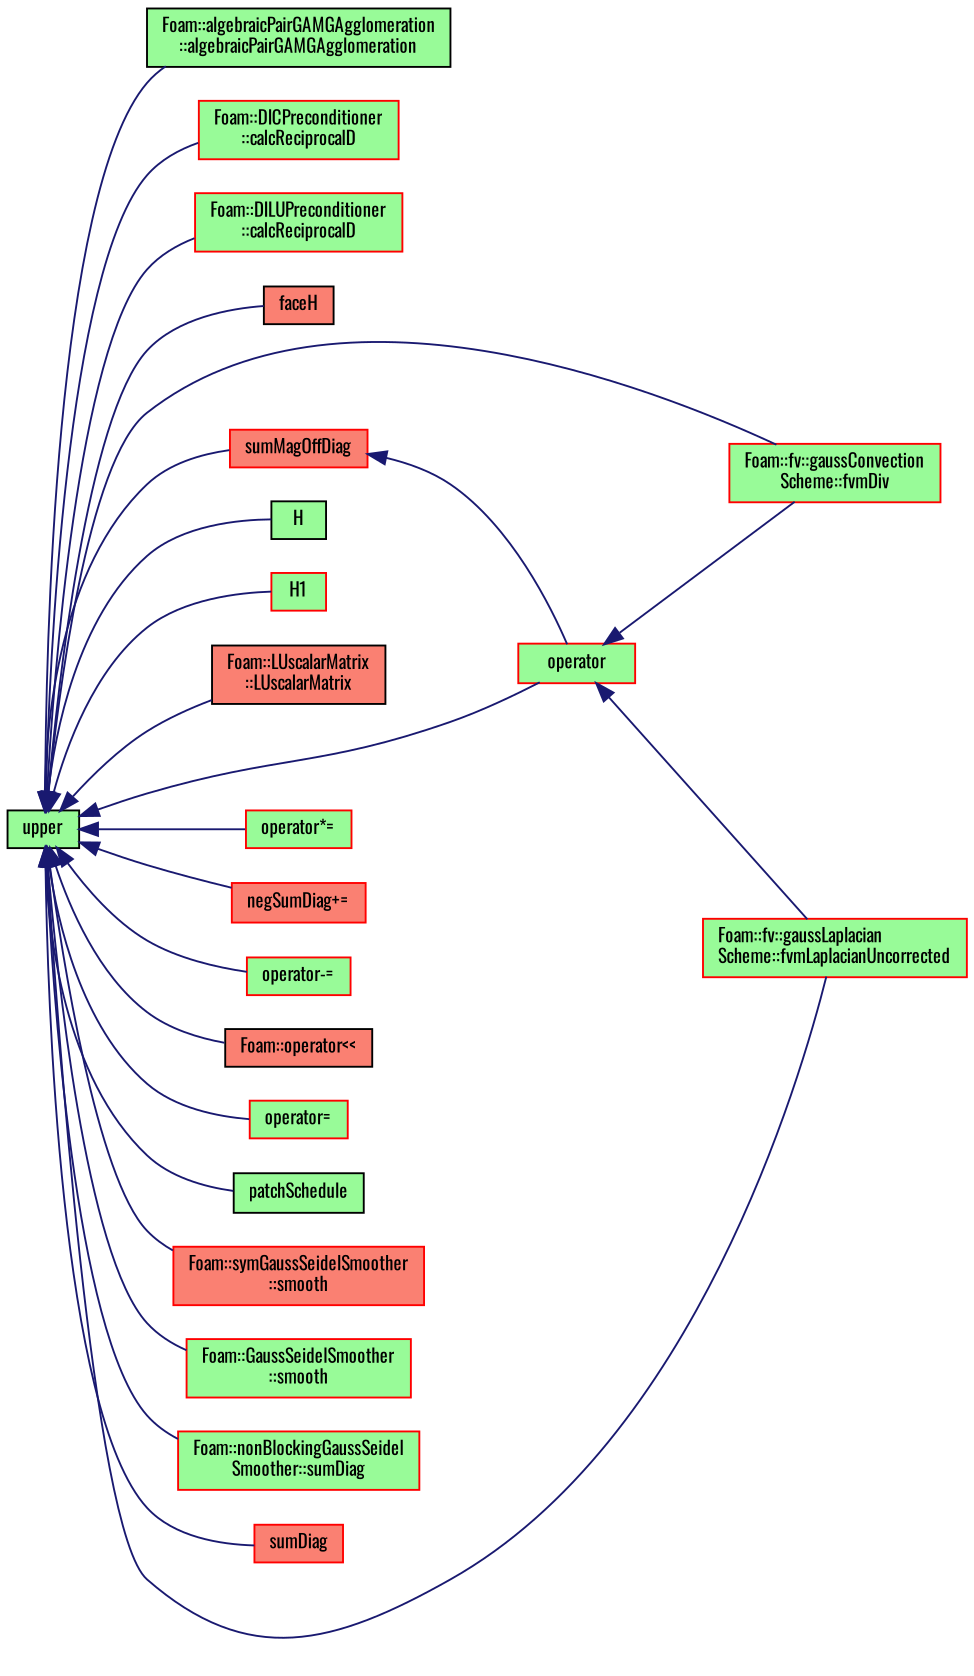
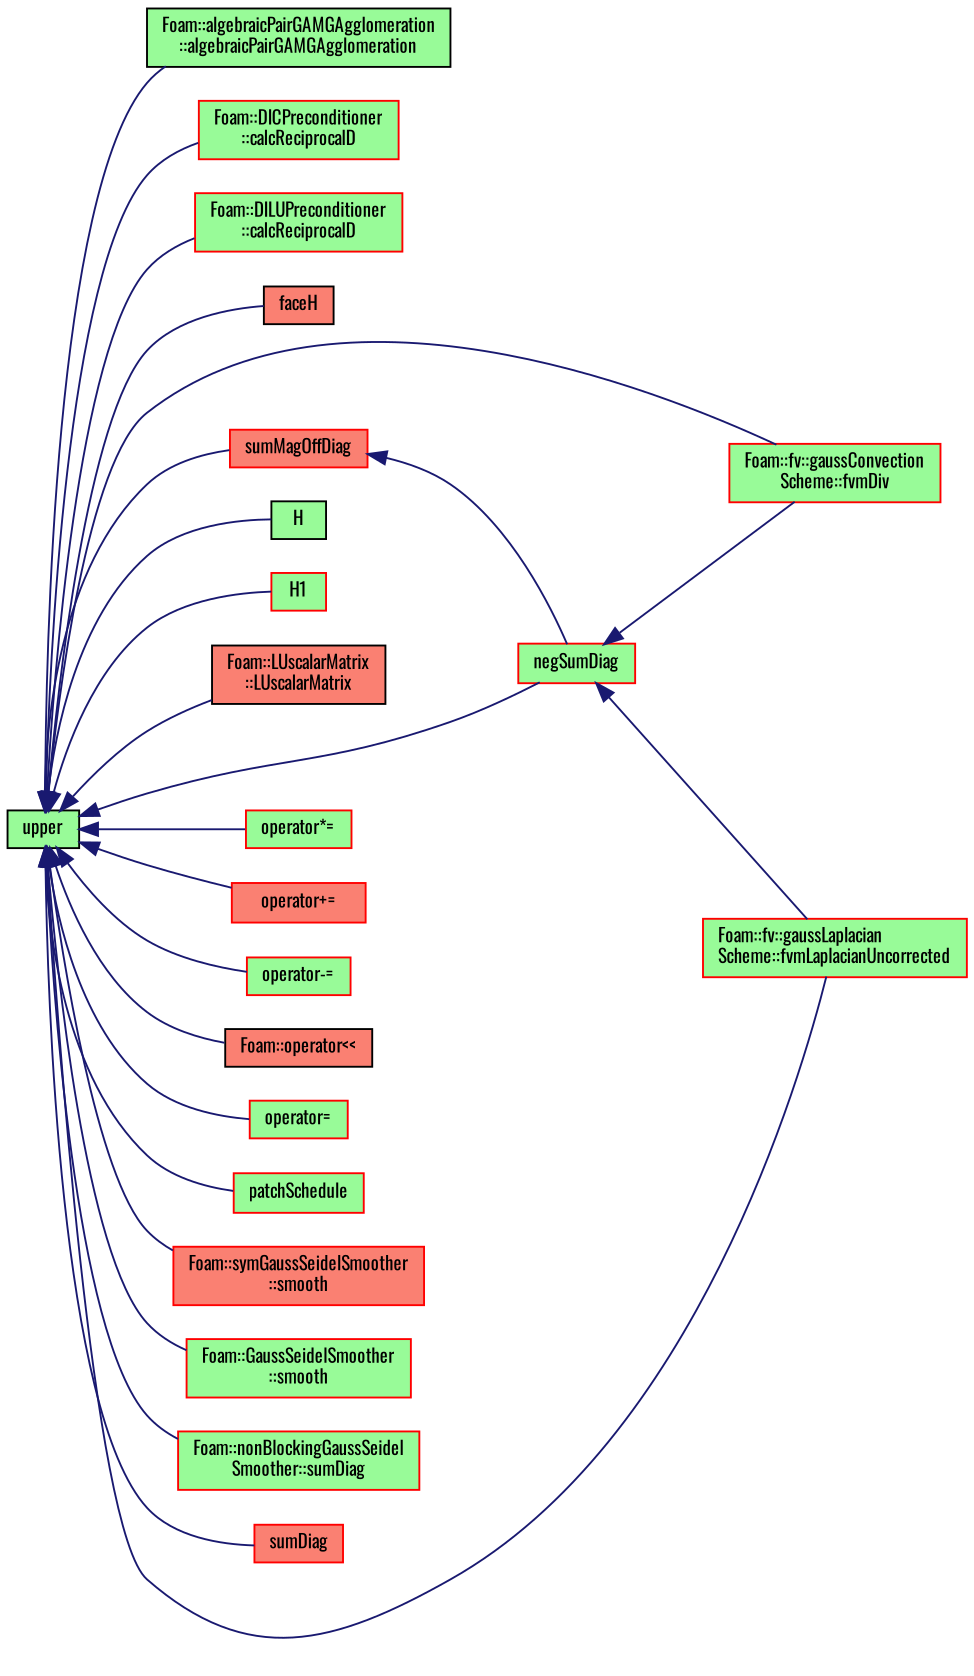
node "operator": label "operator" -> "negSumDiag"
node "negSumDiag+=": label "negSumDiag+=" -> "operator+="
node "patchSchedule": color black -> red
